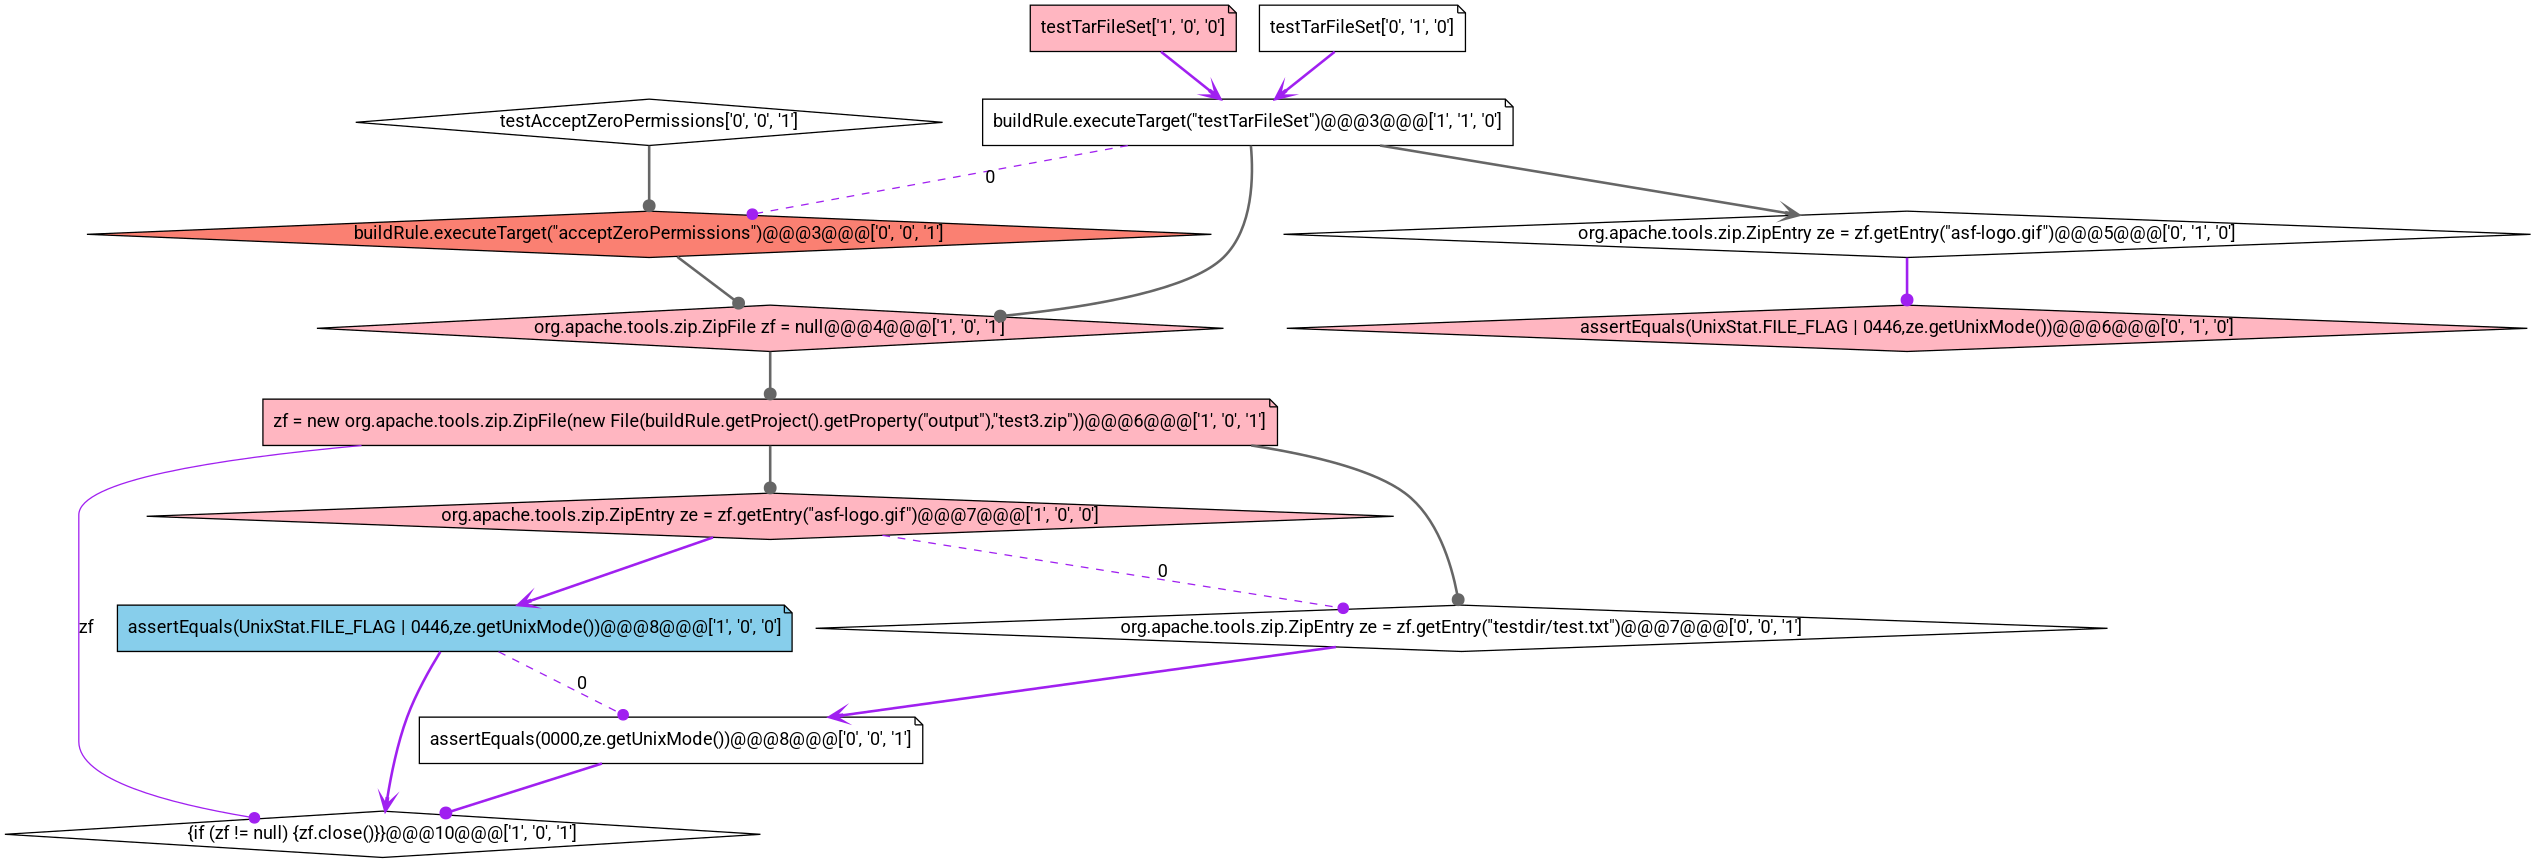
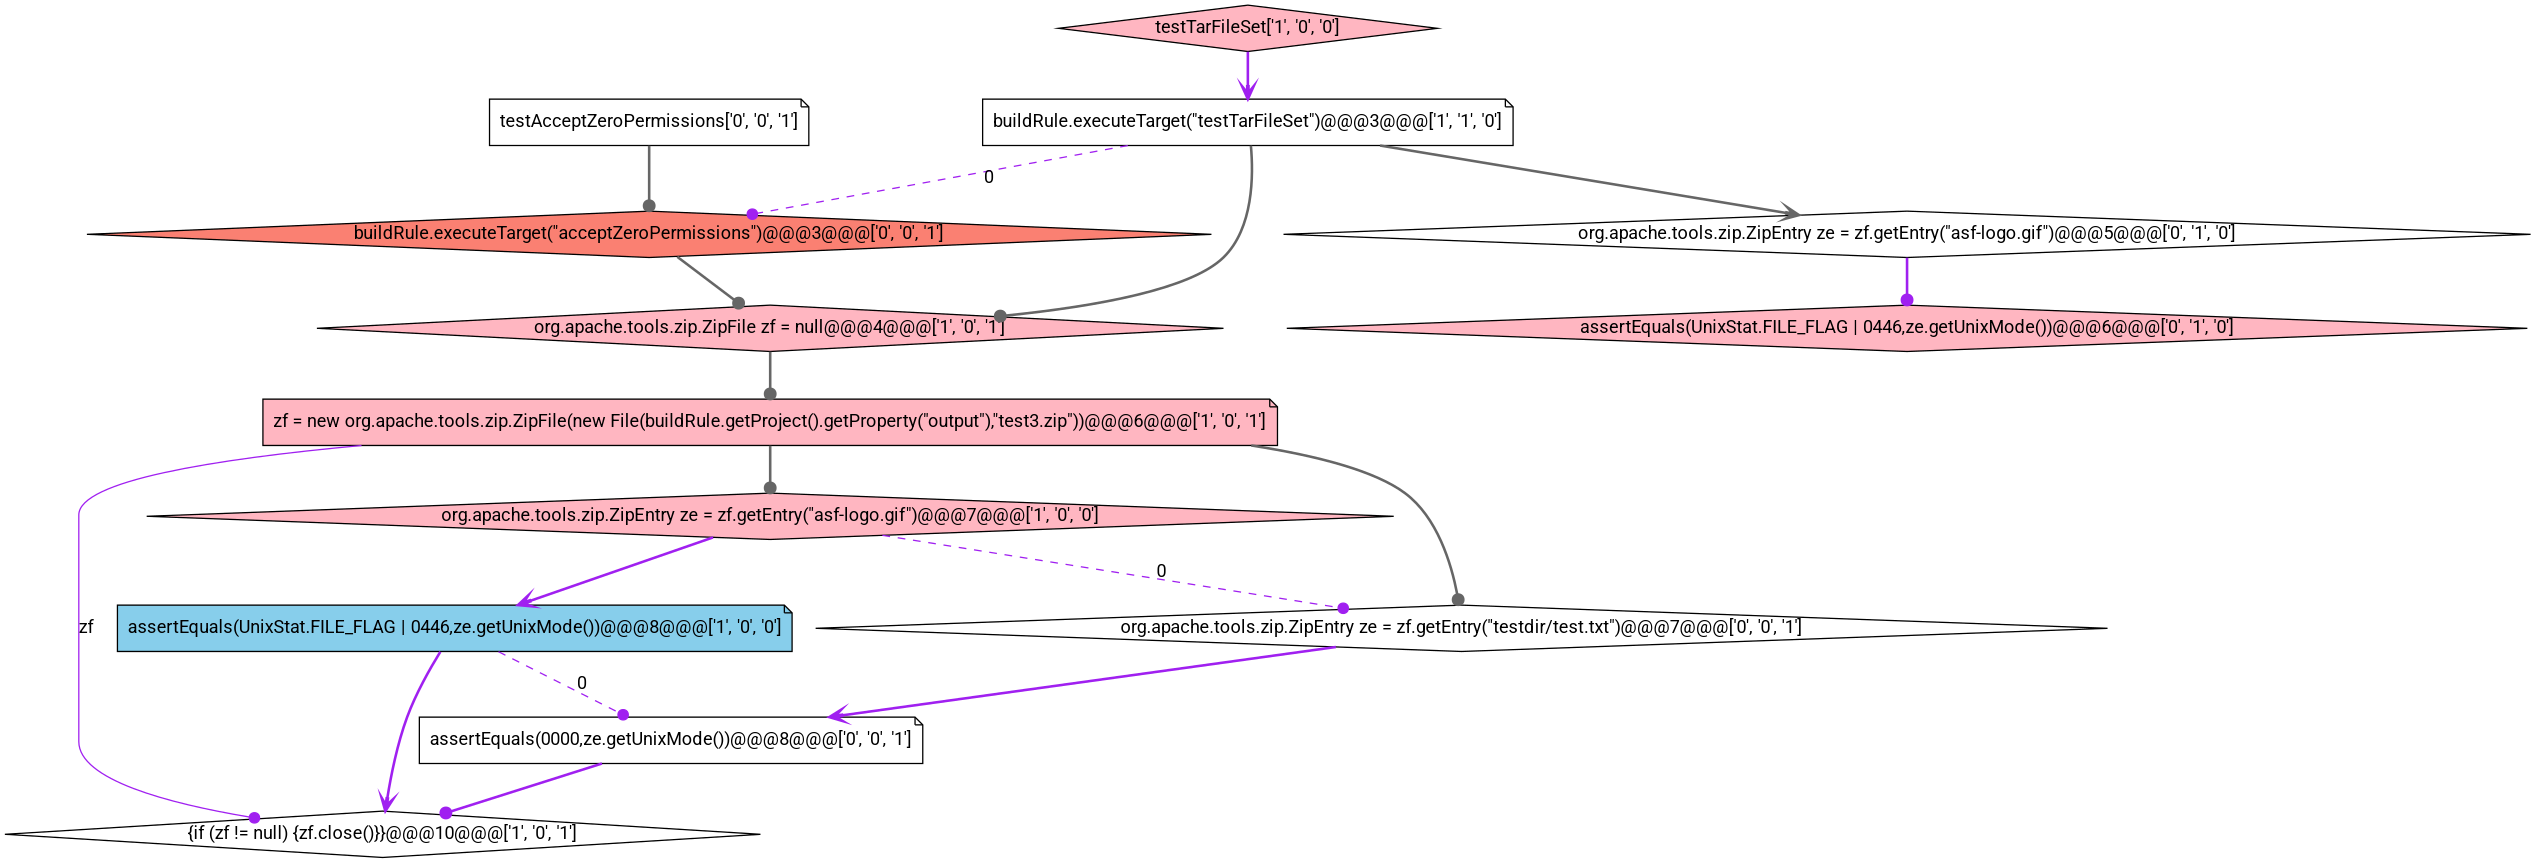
node "testTarFileSet['1', '0', '0']": shape note -> diamond
node "testTarFileSet['0', '1', '0']": removed
node "testAcceptZeroPermissions['0', '0', '1']": shape diamond -> note
